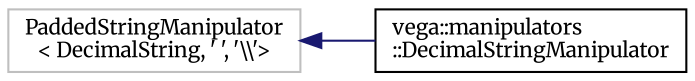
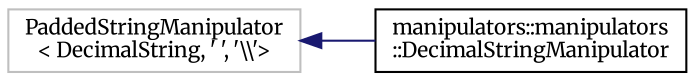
node "vega::manipulators ::DecimalStringManipulator": label "vega::manipulators ::DecimalStringManipulator" -> "manipulators::manipulators ::DecimalStringManipulator"
